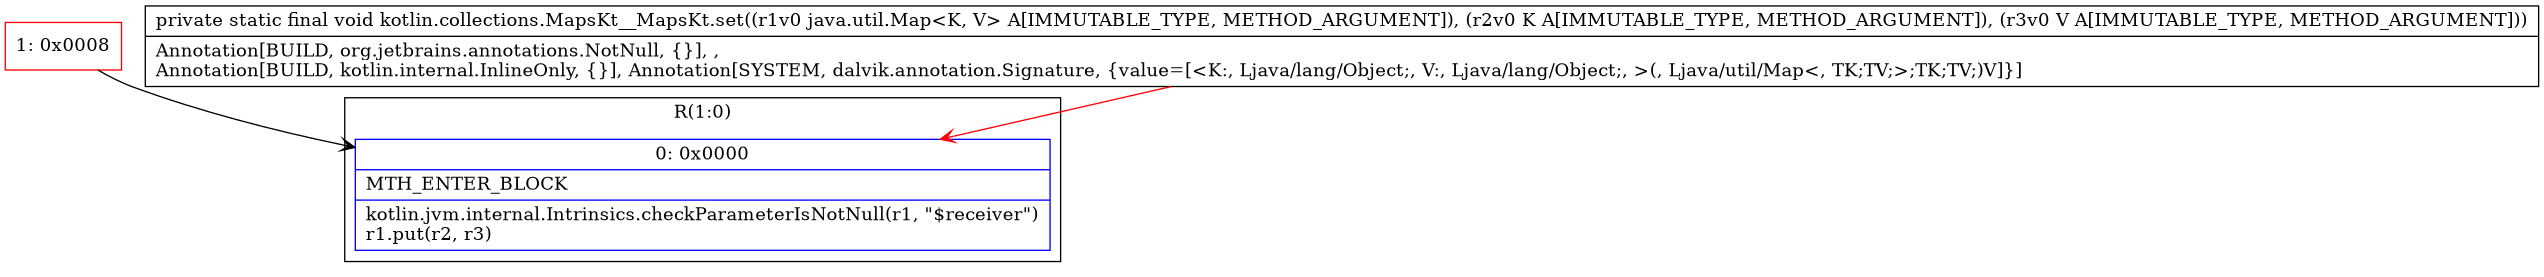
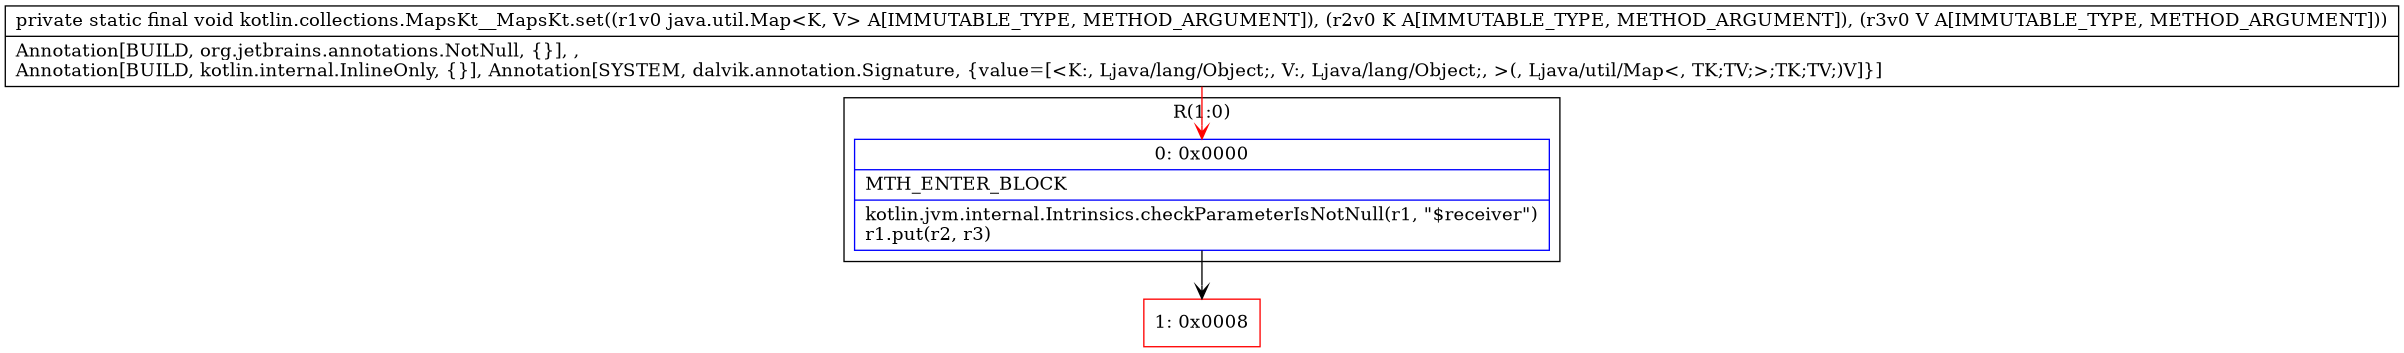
edge "1: 0x0008" -> "0: 0x0000": reversed
